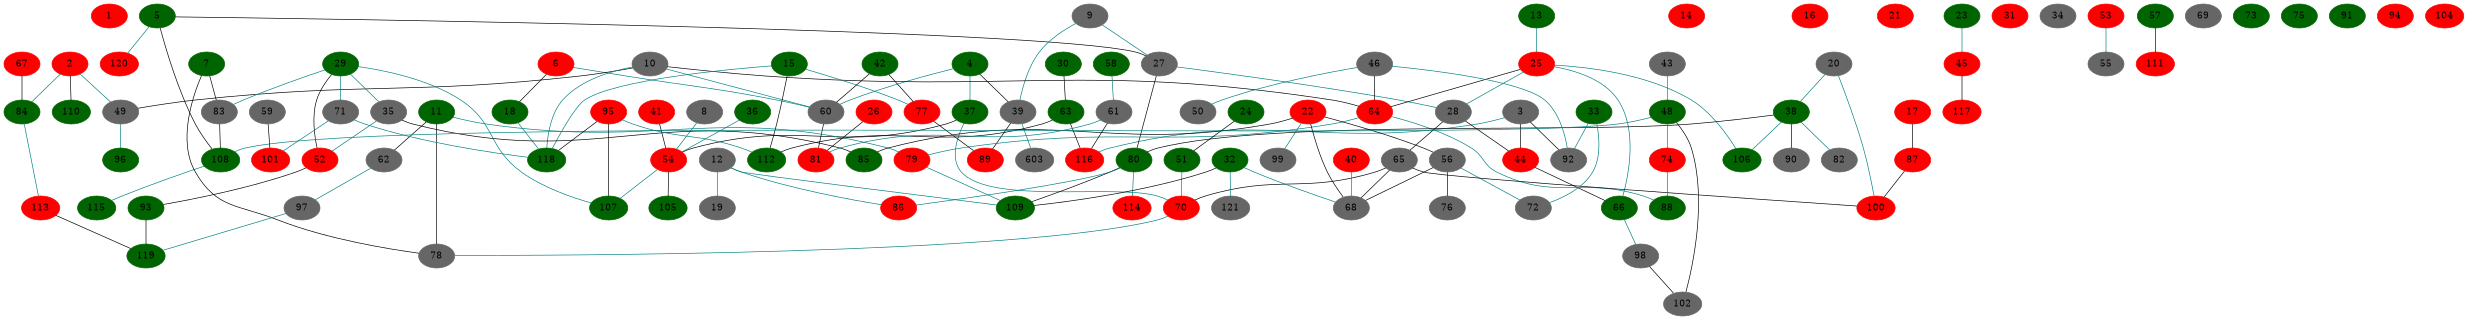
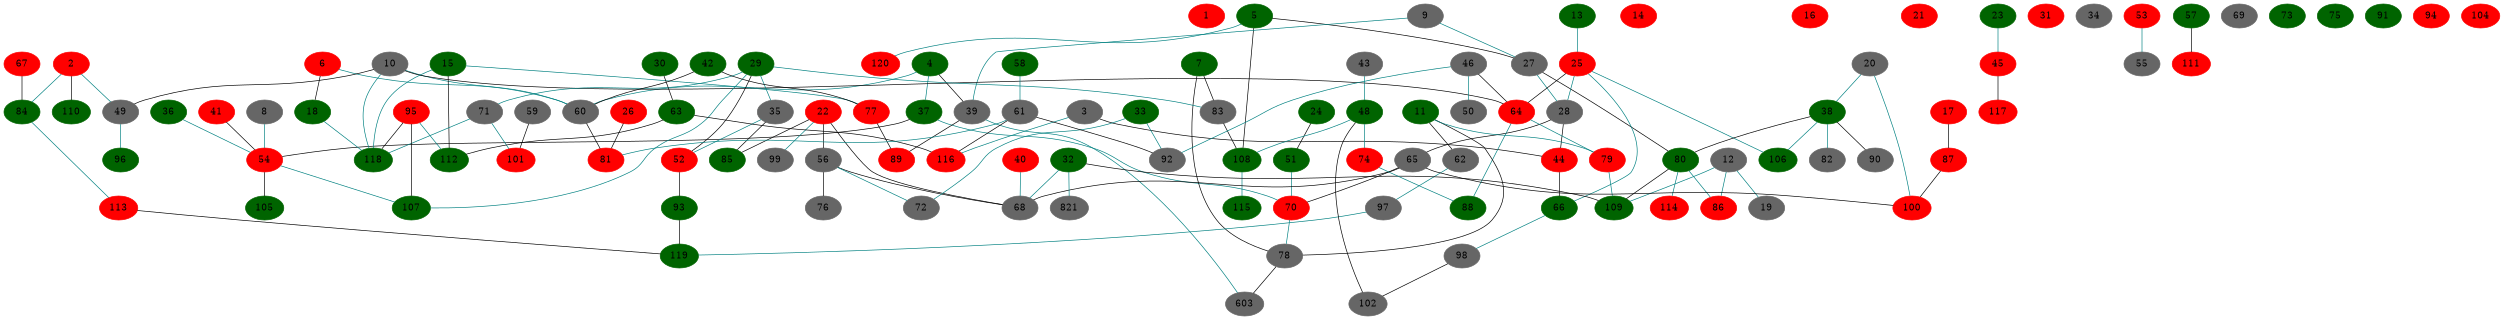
edge "3" -- "92": now "61" -- "92"
node "121": label "121" -> "821"
edge "78" -- "603": added
